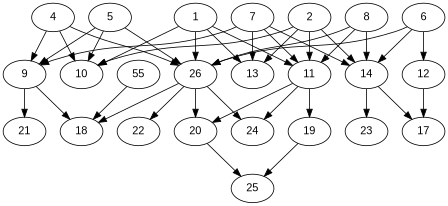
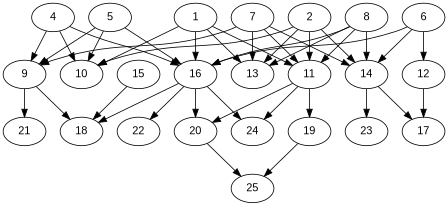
edge "8" -> "13": added
node "55": label "55" -> "15"
node "26": label "26" -> "16"
